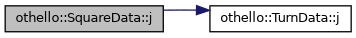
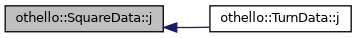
edge "othello::SquareData::j" -> "othello::TurnData::j": reversed
